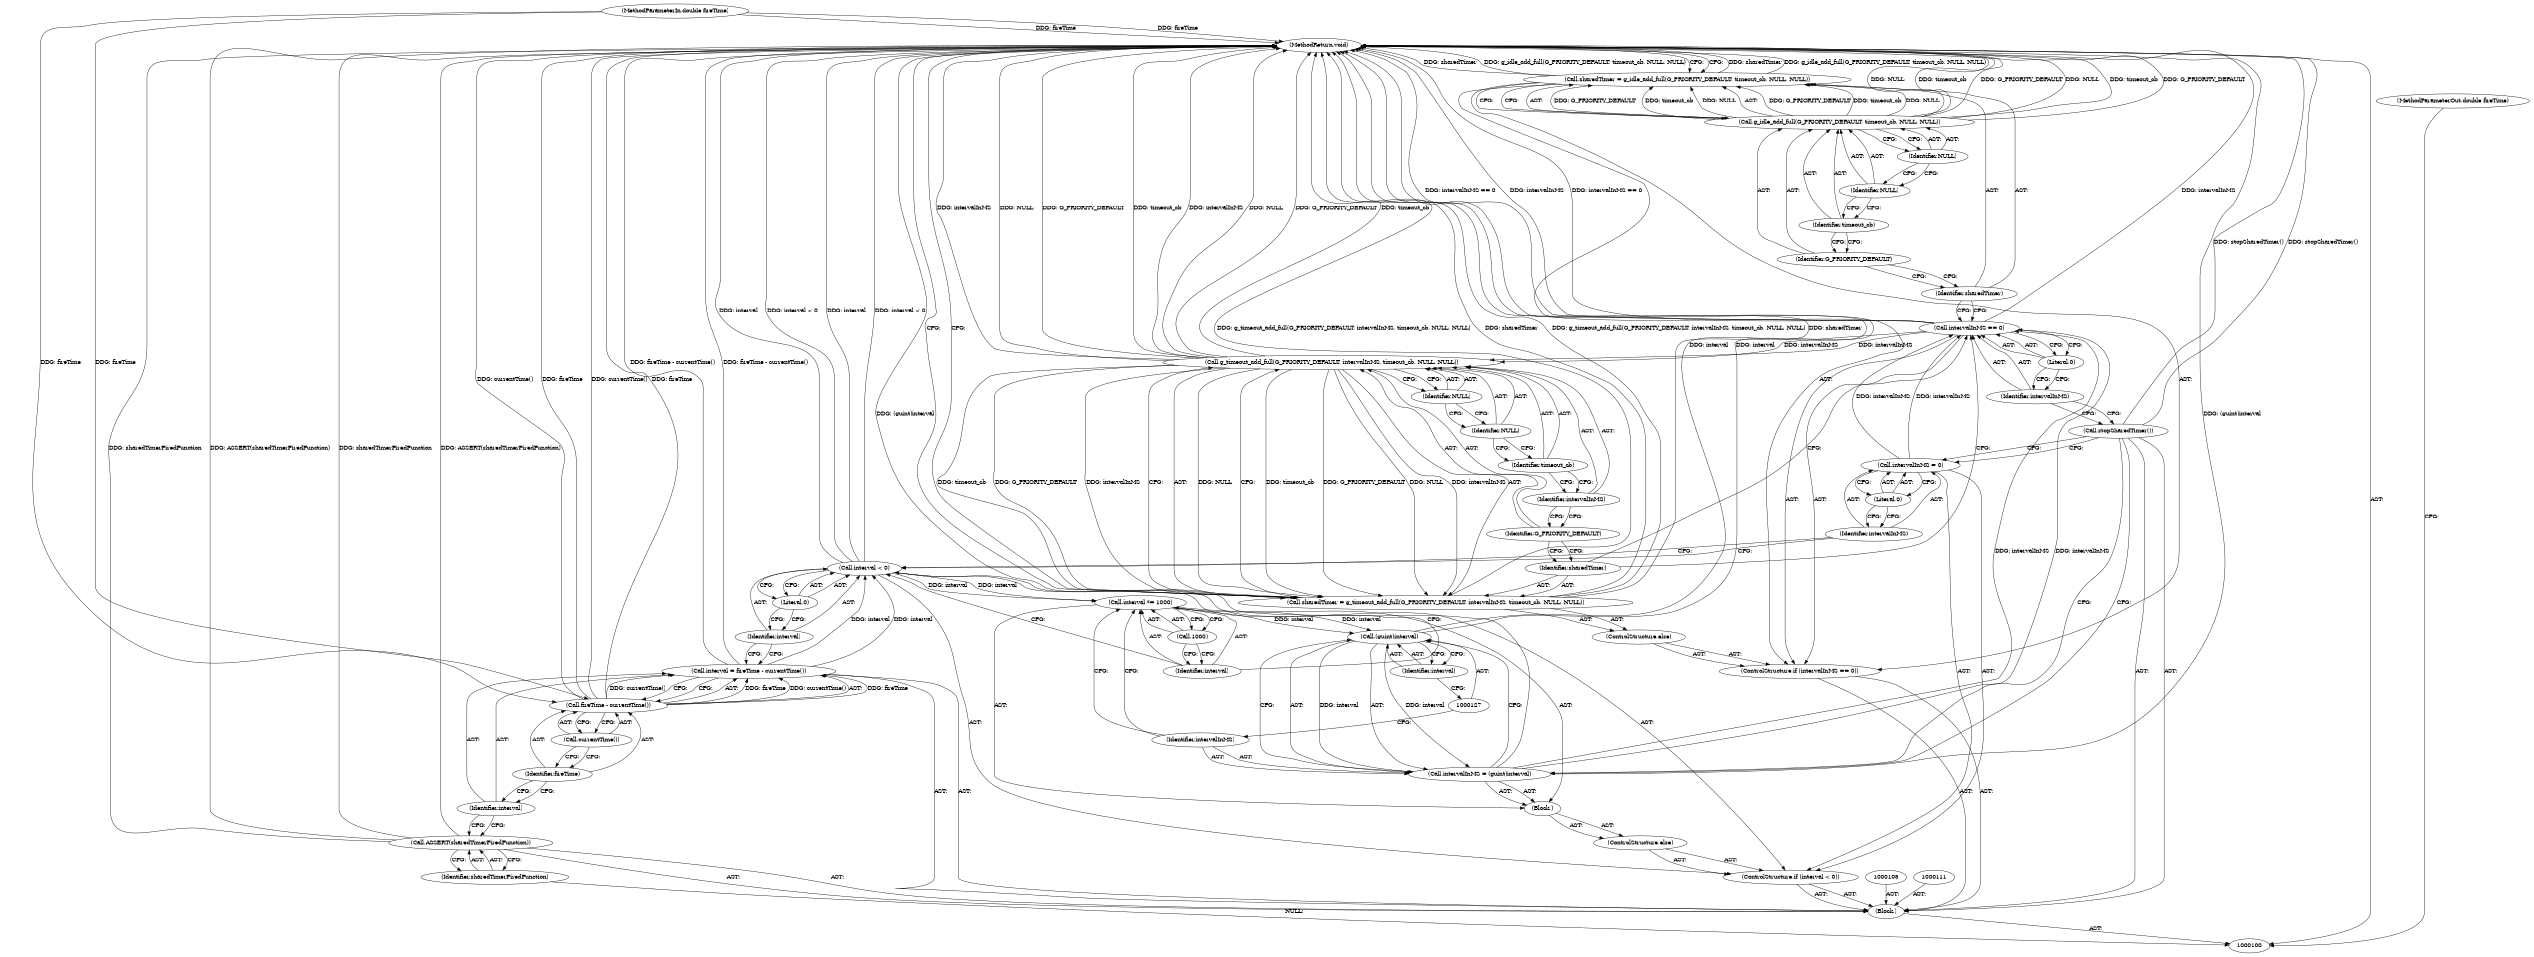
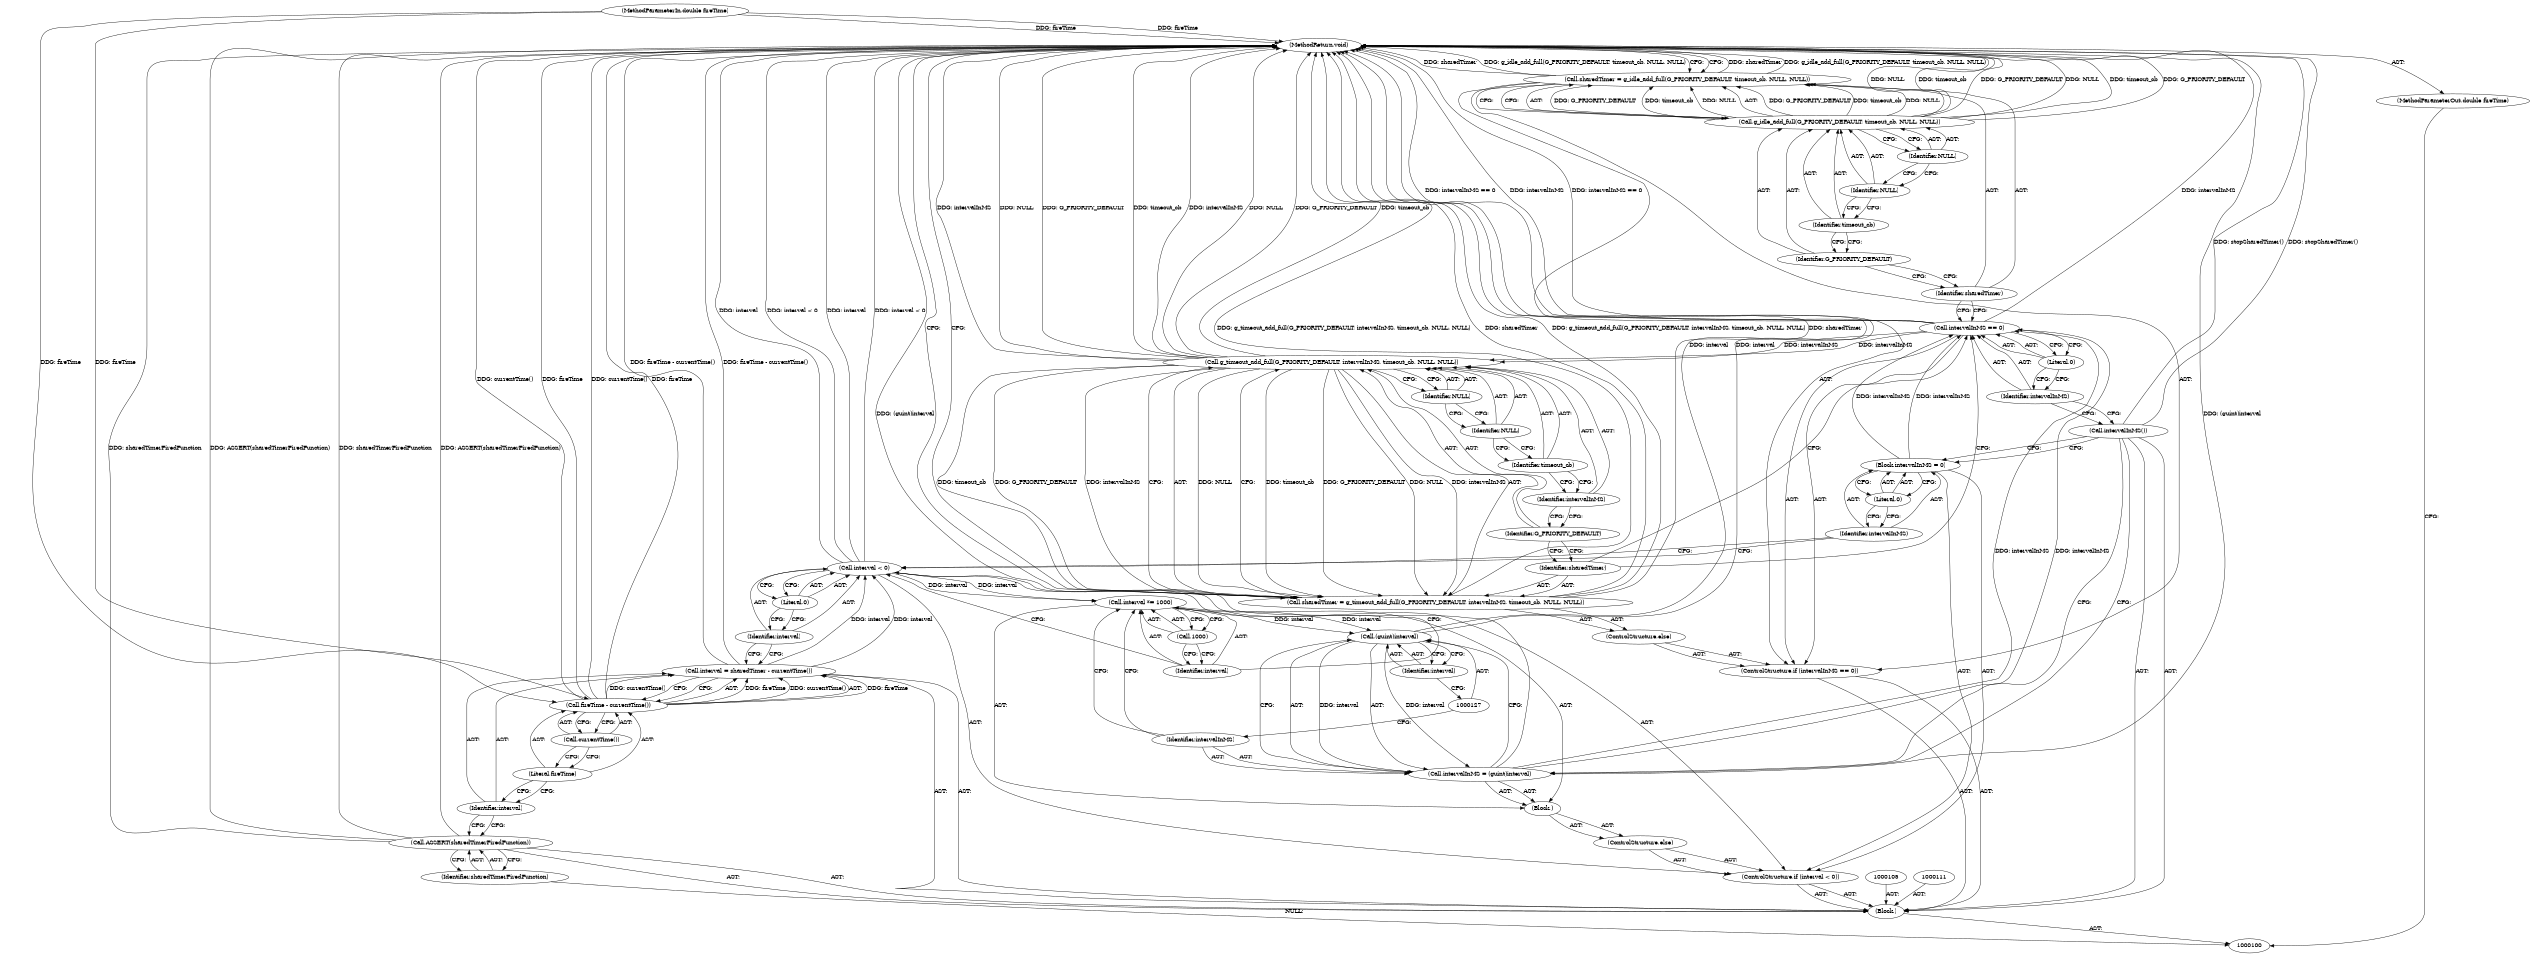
edge "(MethodReturn,void)" -> "1000100": now "(MethodReturn,void)" -> "(MethodParameterOut,double fireTime)"
node "(Call,stopSharedTimer())": label "(Call,stopSharedTimer())" -> "(Call,intervalInMS())"
node "(Call,intervalInMS = 0)": label "(Call,intervalInMS = 0)" -> "(Block,intervalInMS = 0)"
node "(Call,interval = fireTime - currentTime())": label "(Call,interval = fireTime - currentTime())" -> "(Call,interval = sharedTimer - currentTime())"
node "(Identifier,fireTime)": label "(Identifier,fireTime)" -> "(Literal,fireTime)"
